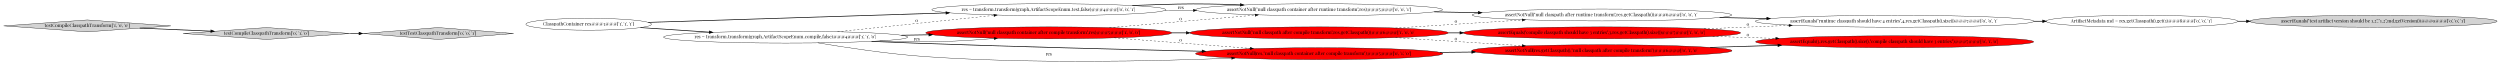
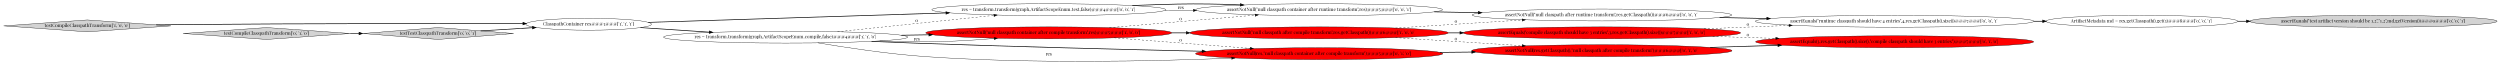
edge "testTestClasspathTransform['0', '0', '1']" -> "ClasspathContainer res@@@3@@@['1', '1', '1']": added
edge "testCompileClasspathTransform['1', '0', '0']" -> "testCompileClasspathTransform['0', '1', '0']": now "testCompileClasspathTransform['1', '0', '0']" -> "ClasspathContainer res@@@3@@@['1', '1', '1']"
